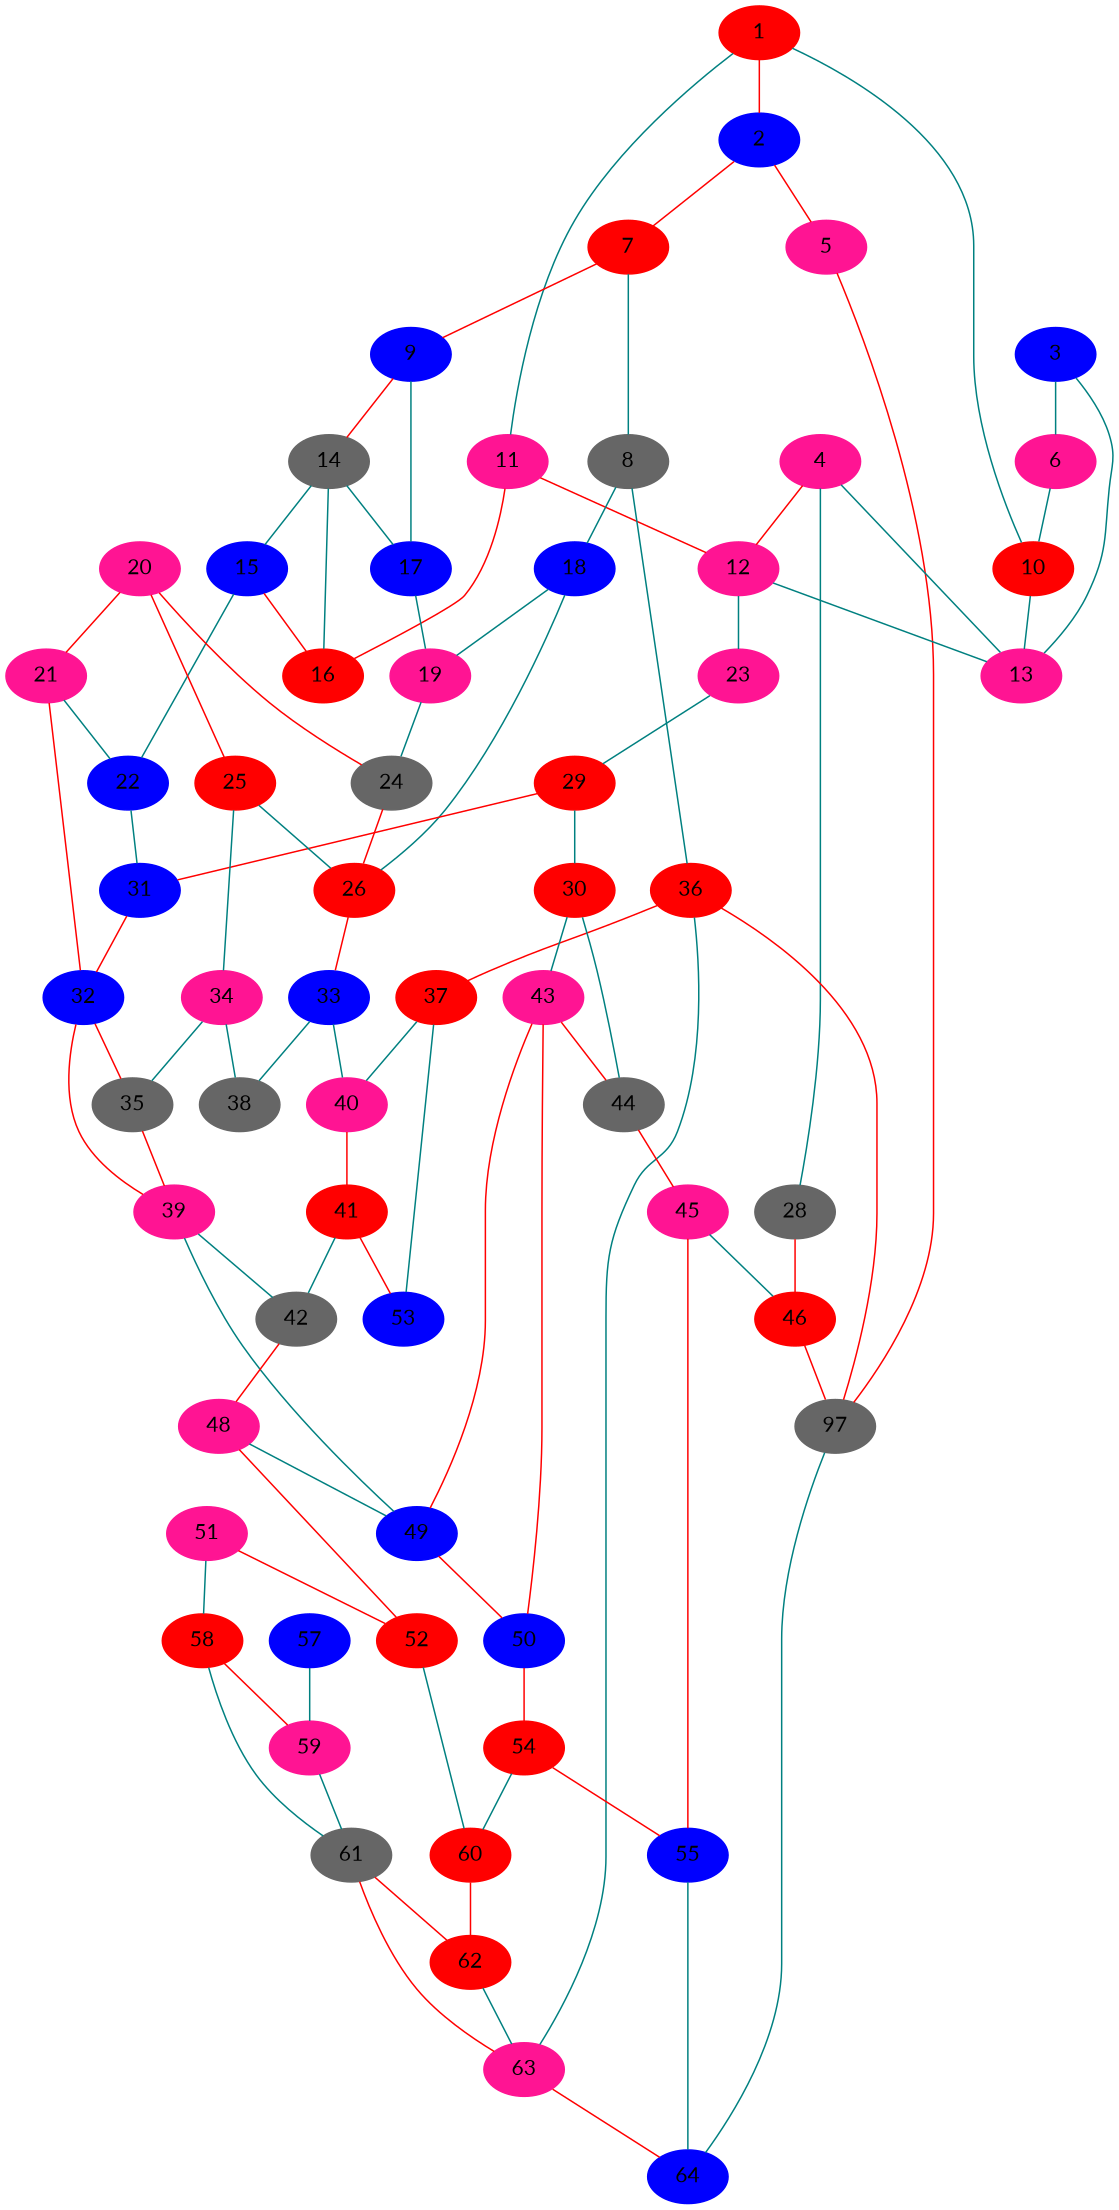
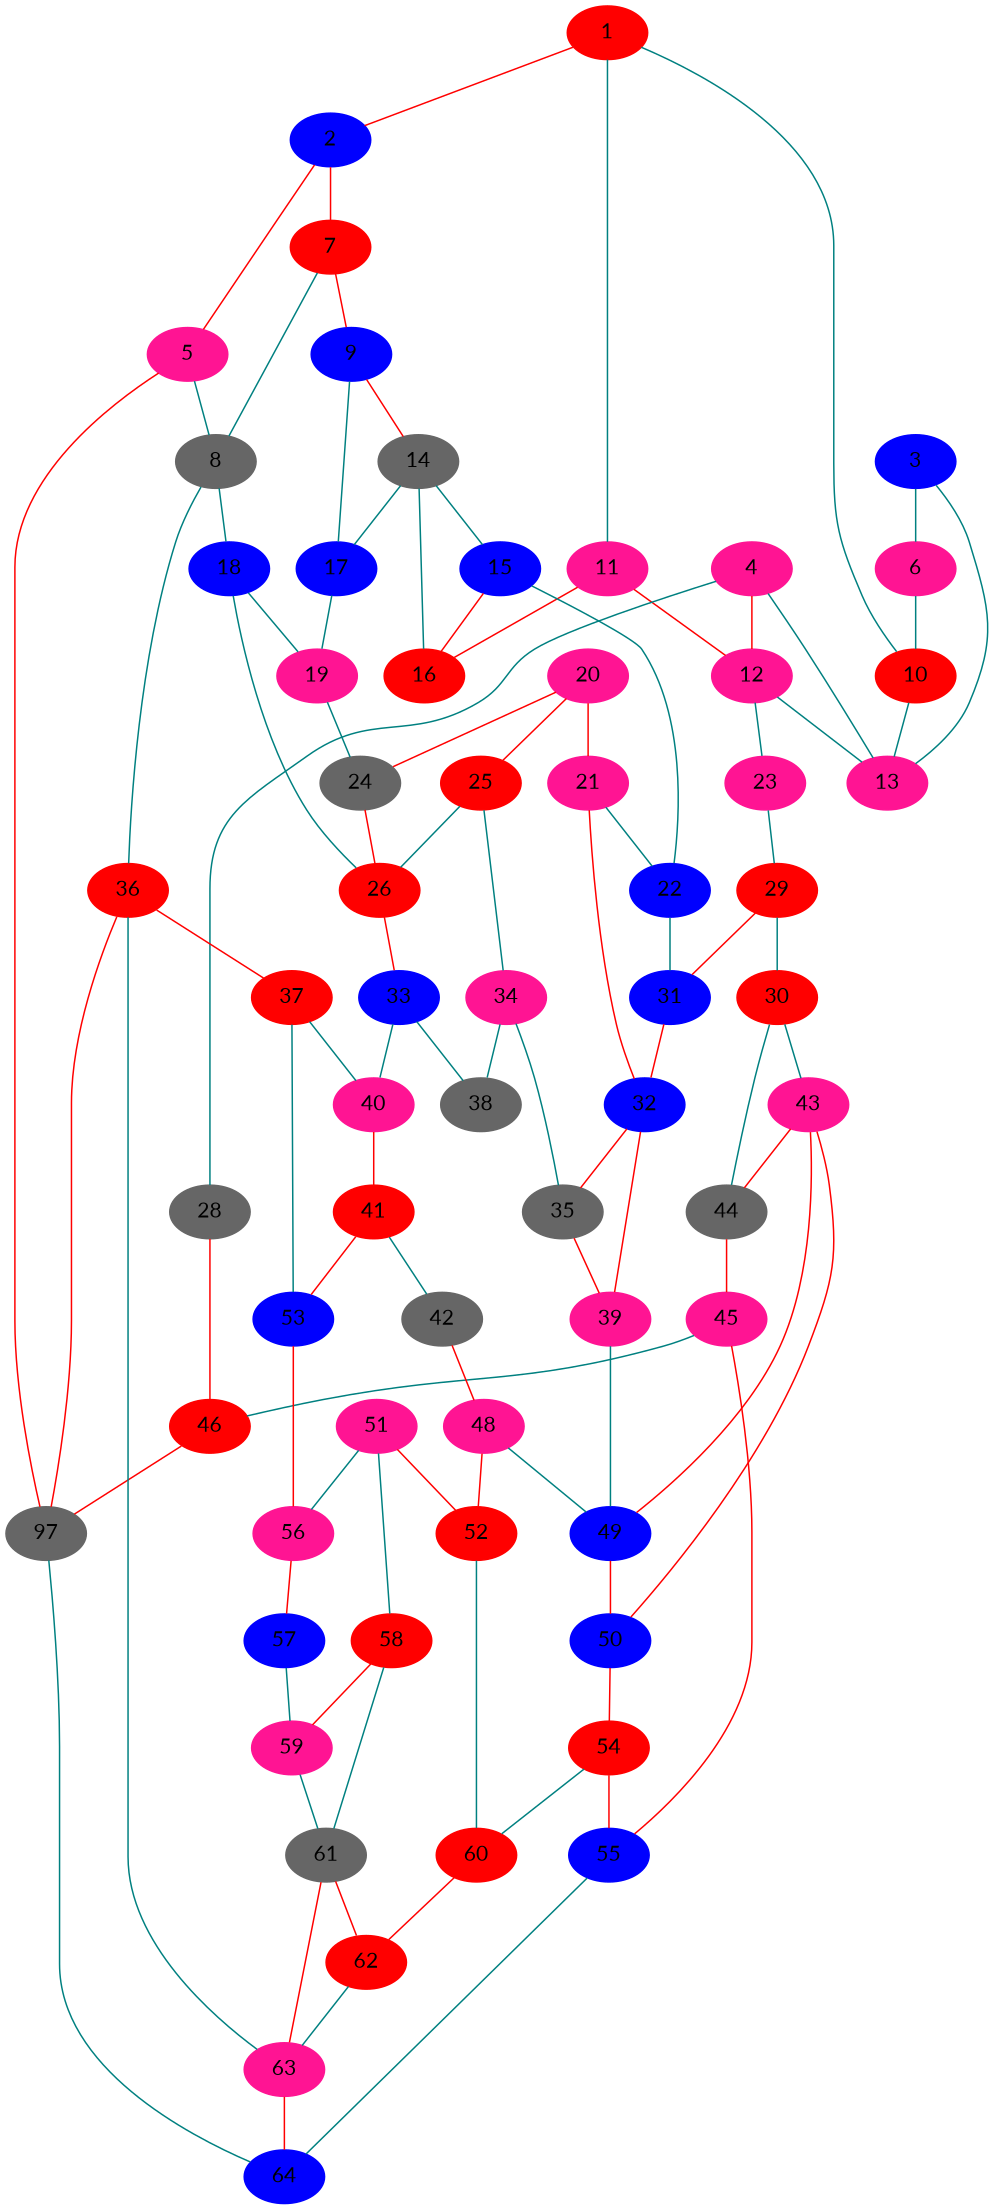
edge "5" -- "8": added
edge "39" -- "42": removed
node "56": added
